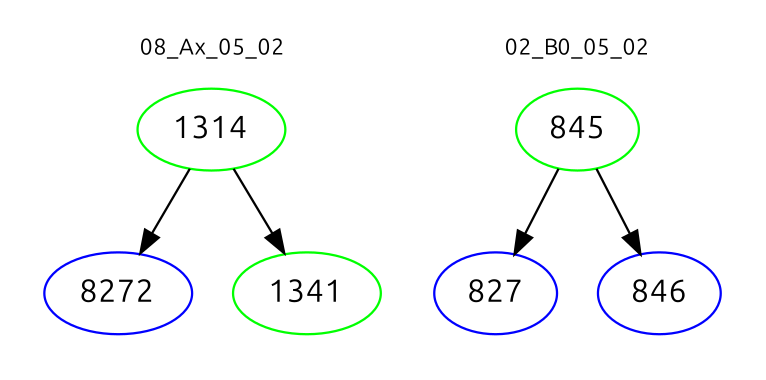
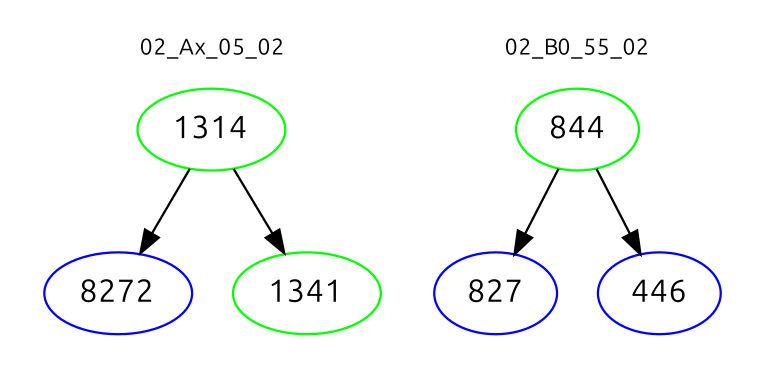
cluster "08_Ax_05_02": label "08_Ax_05_02" -> "02_Ax_05_02"
cluster "02_B0_05_02": label "02_B0_05_02" -> "02_B0_55_02"
node "845": label "845" -> "844"
node "846": label "846" -> "446"
